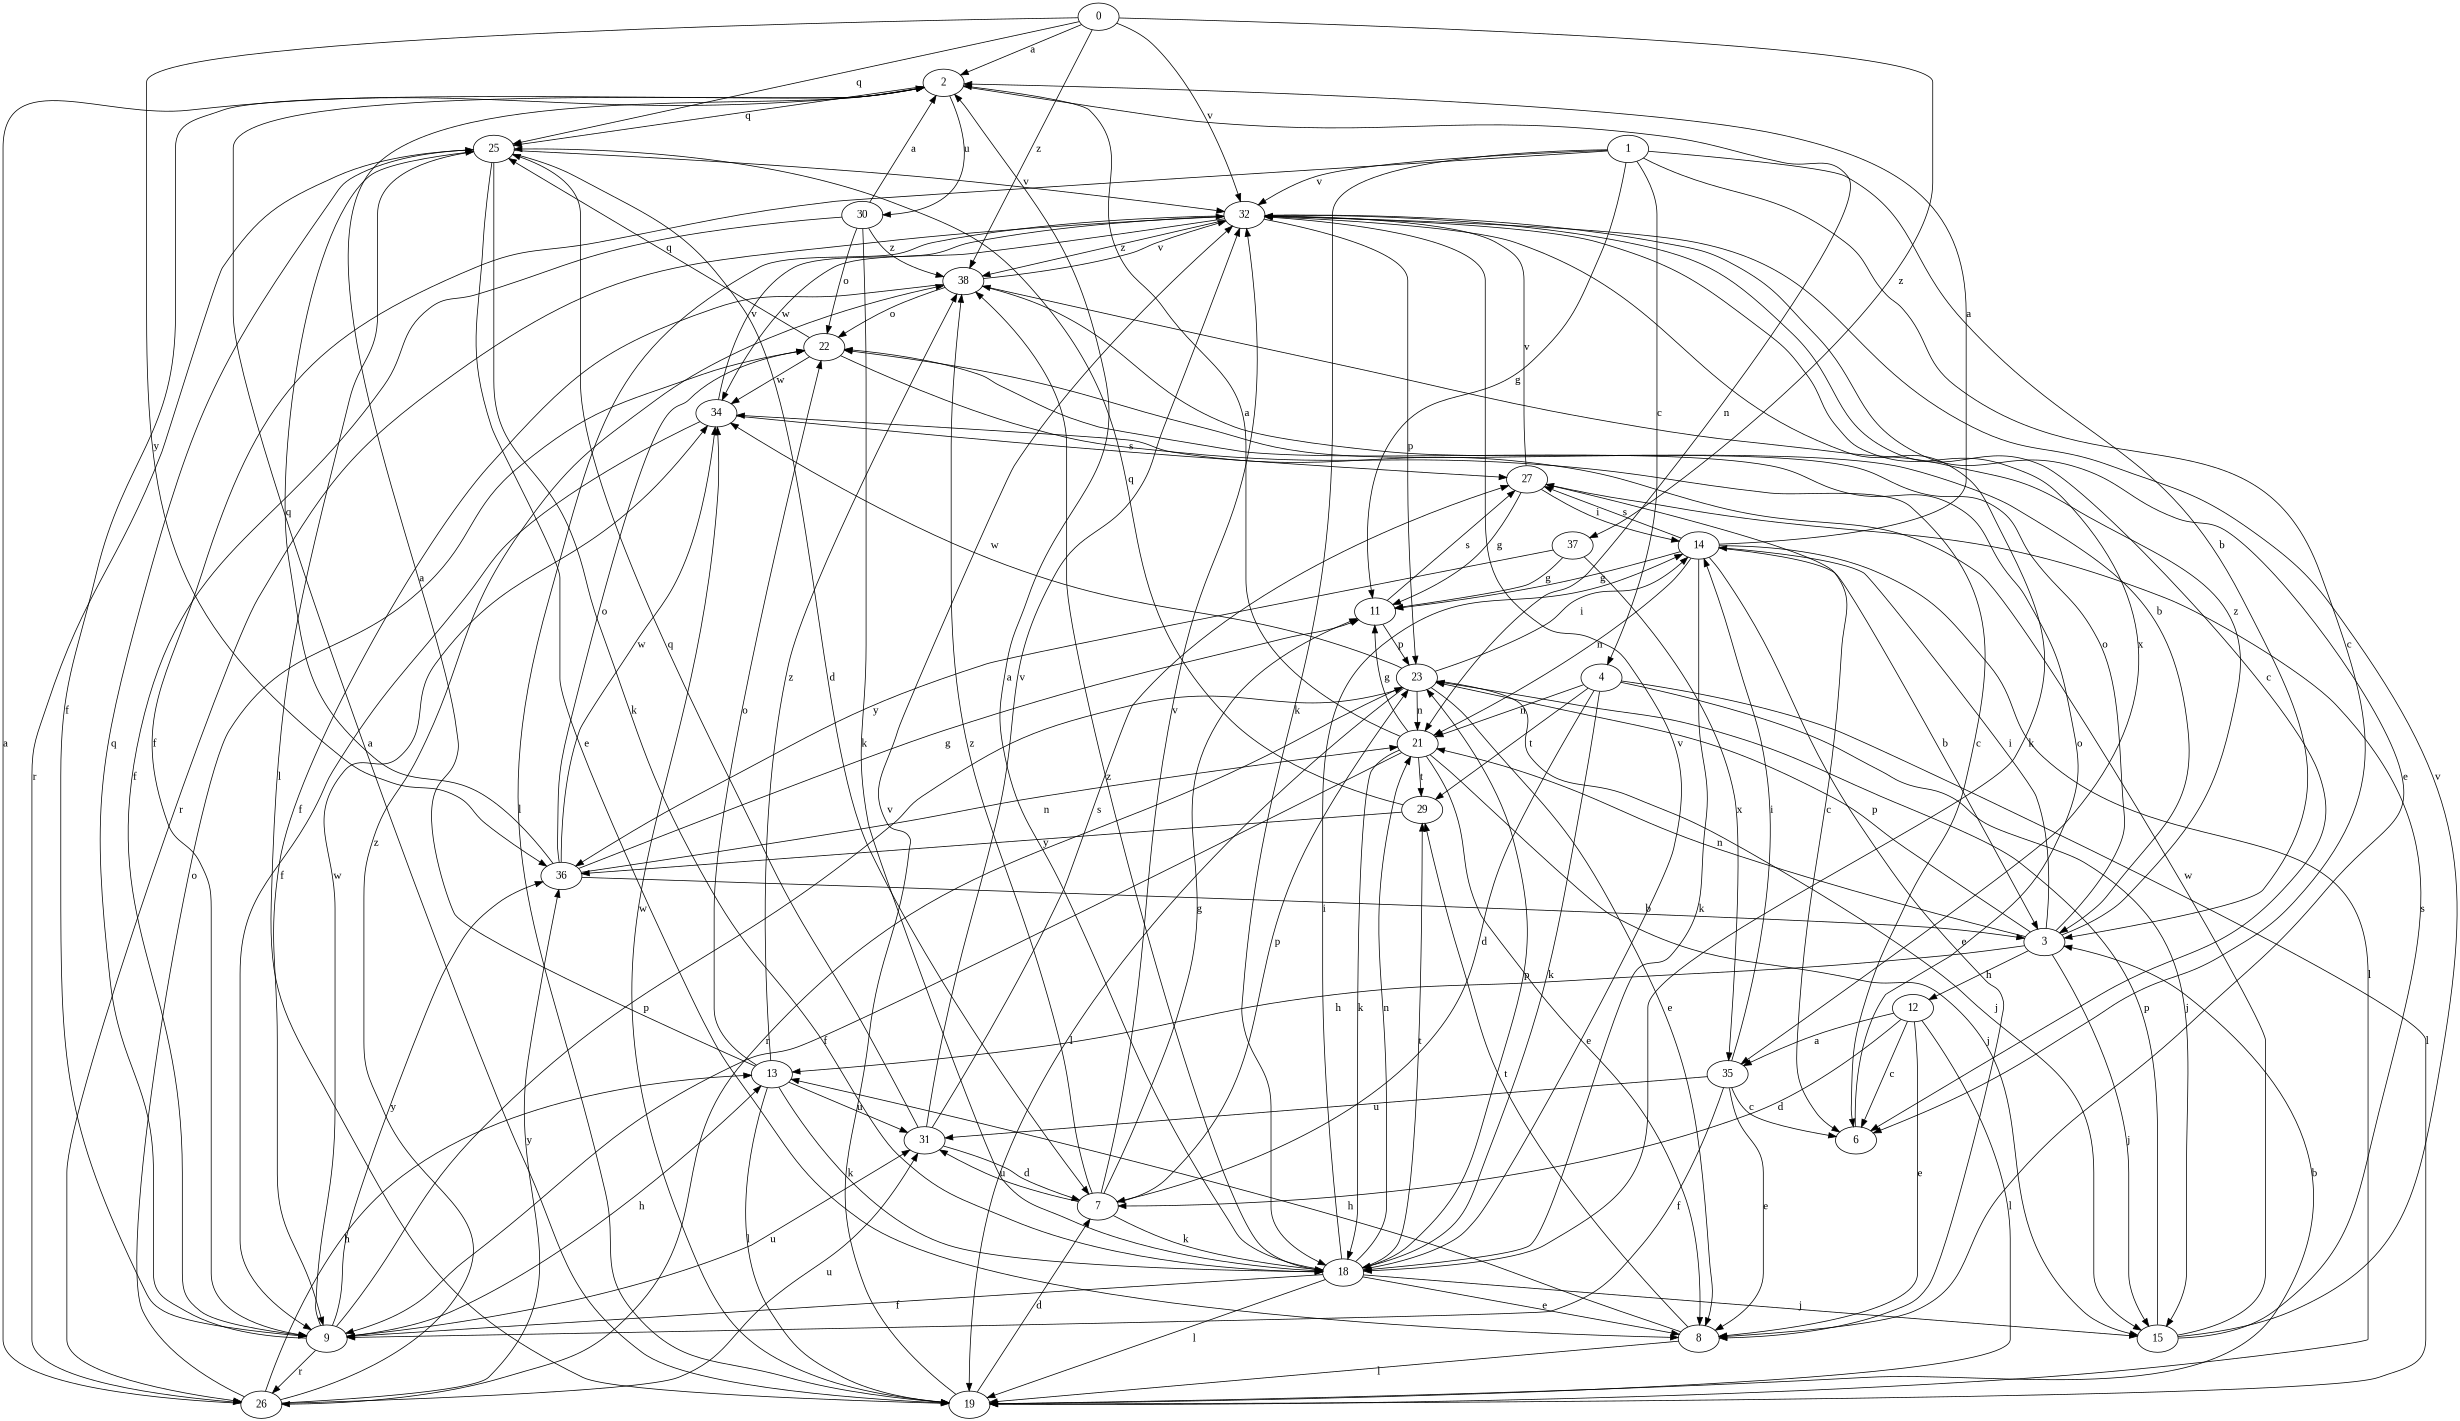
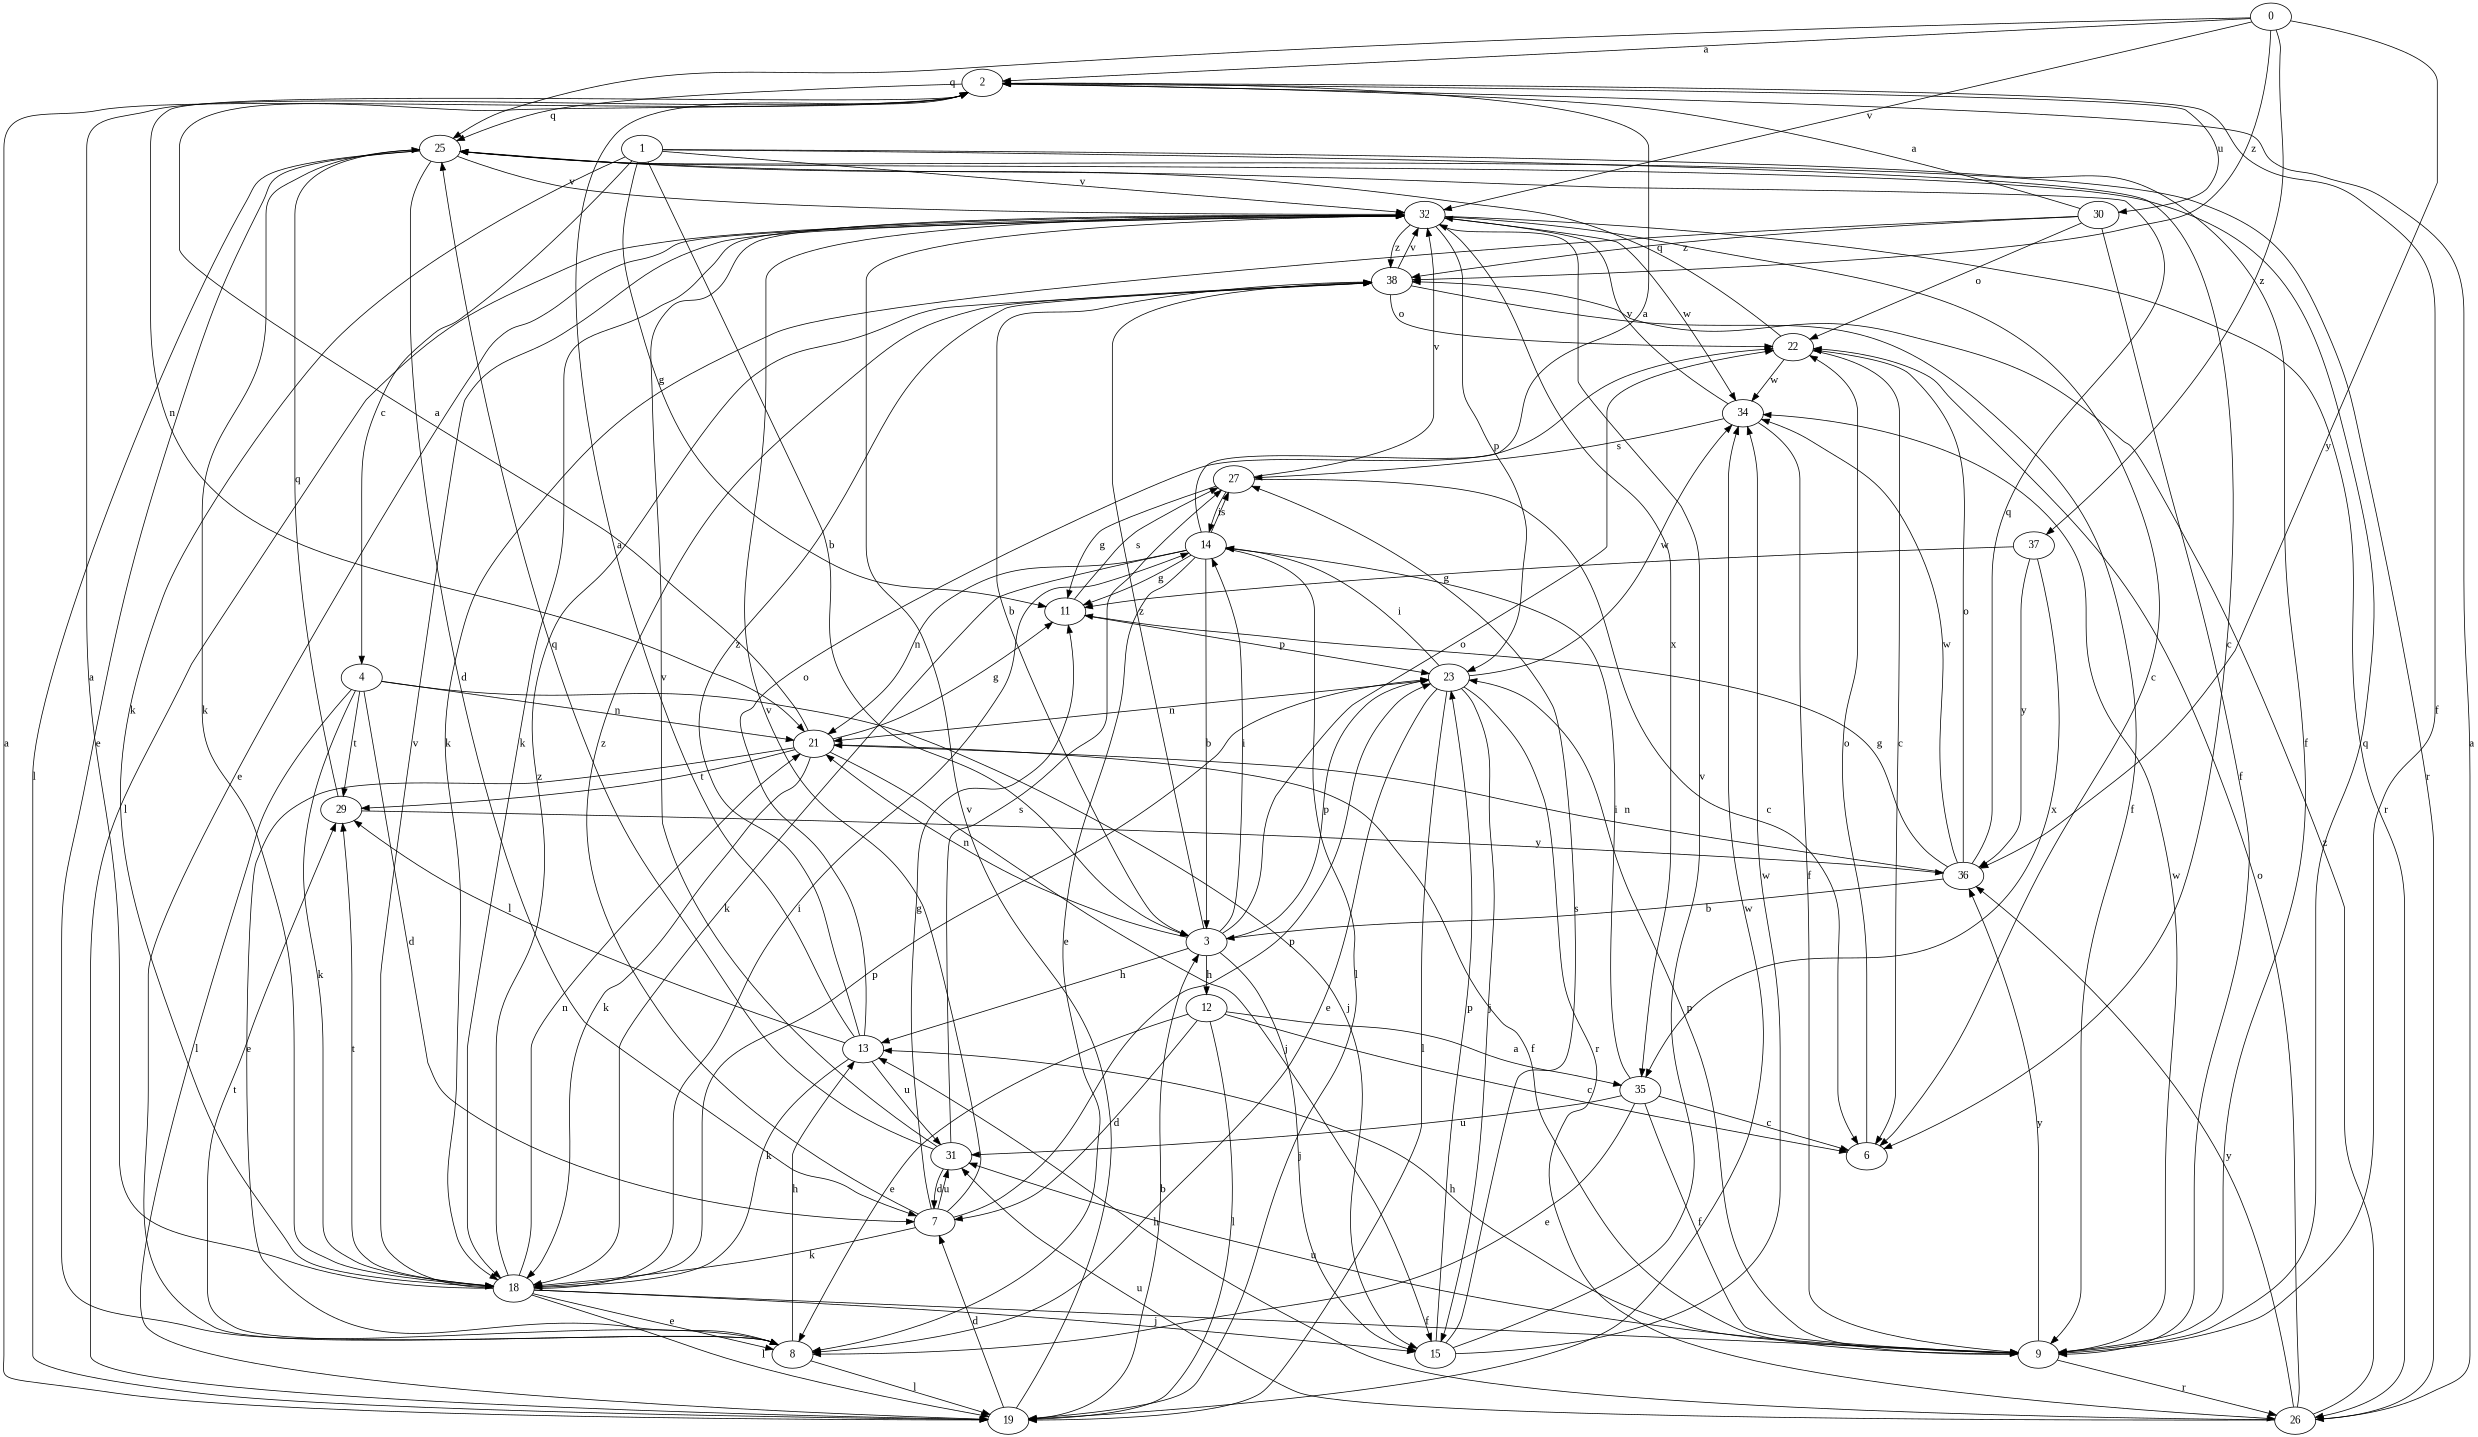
edge "13" -> "19": now "13" -> "29"
